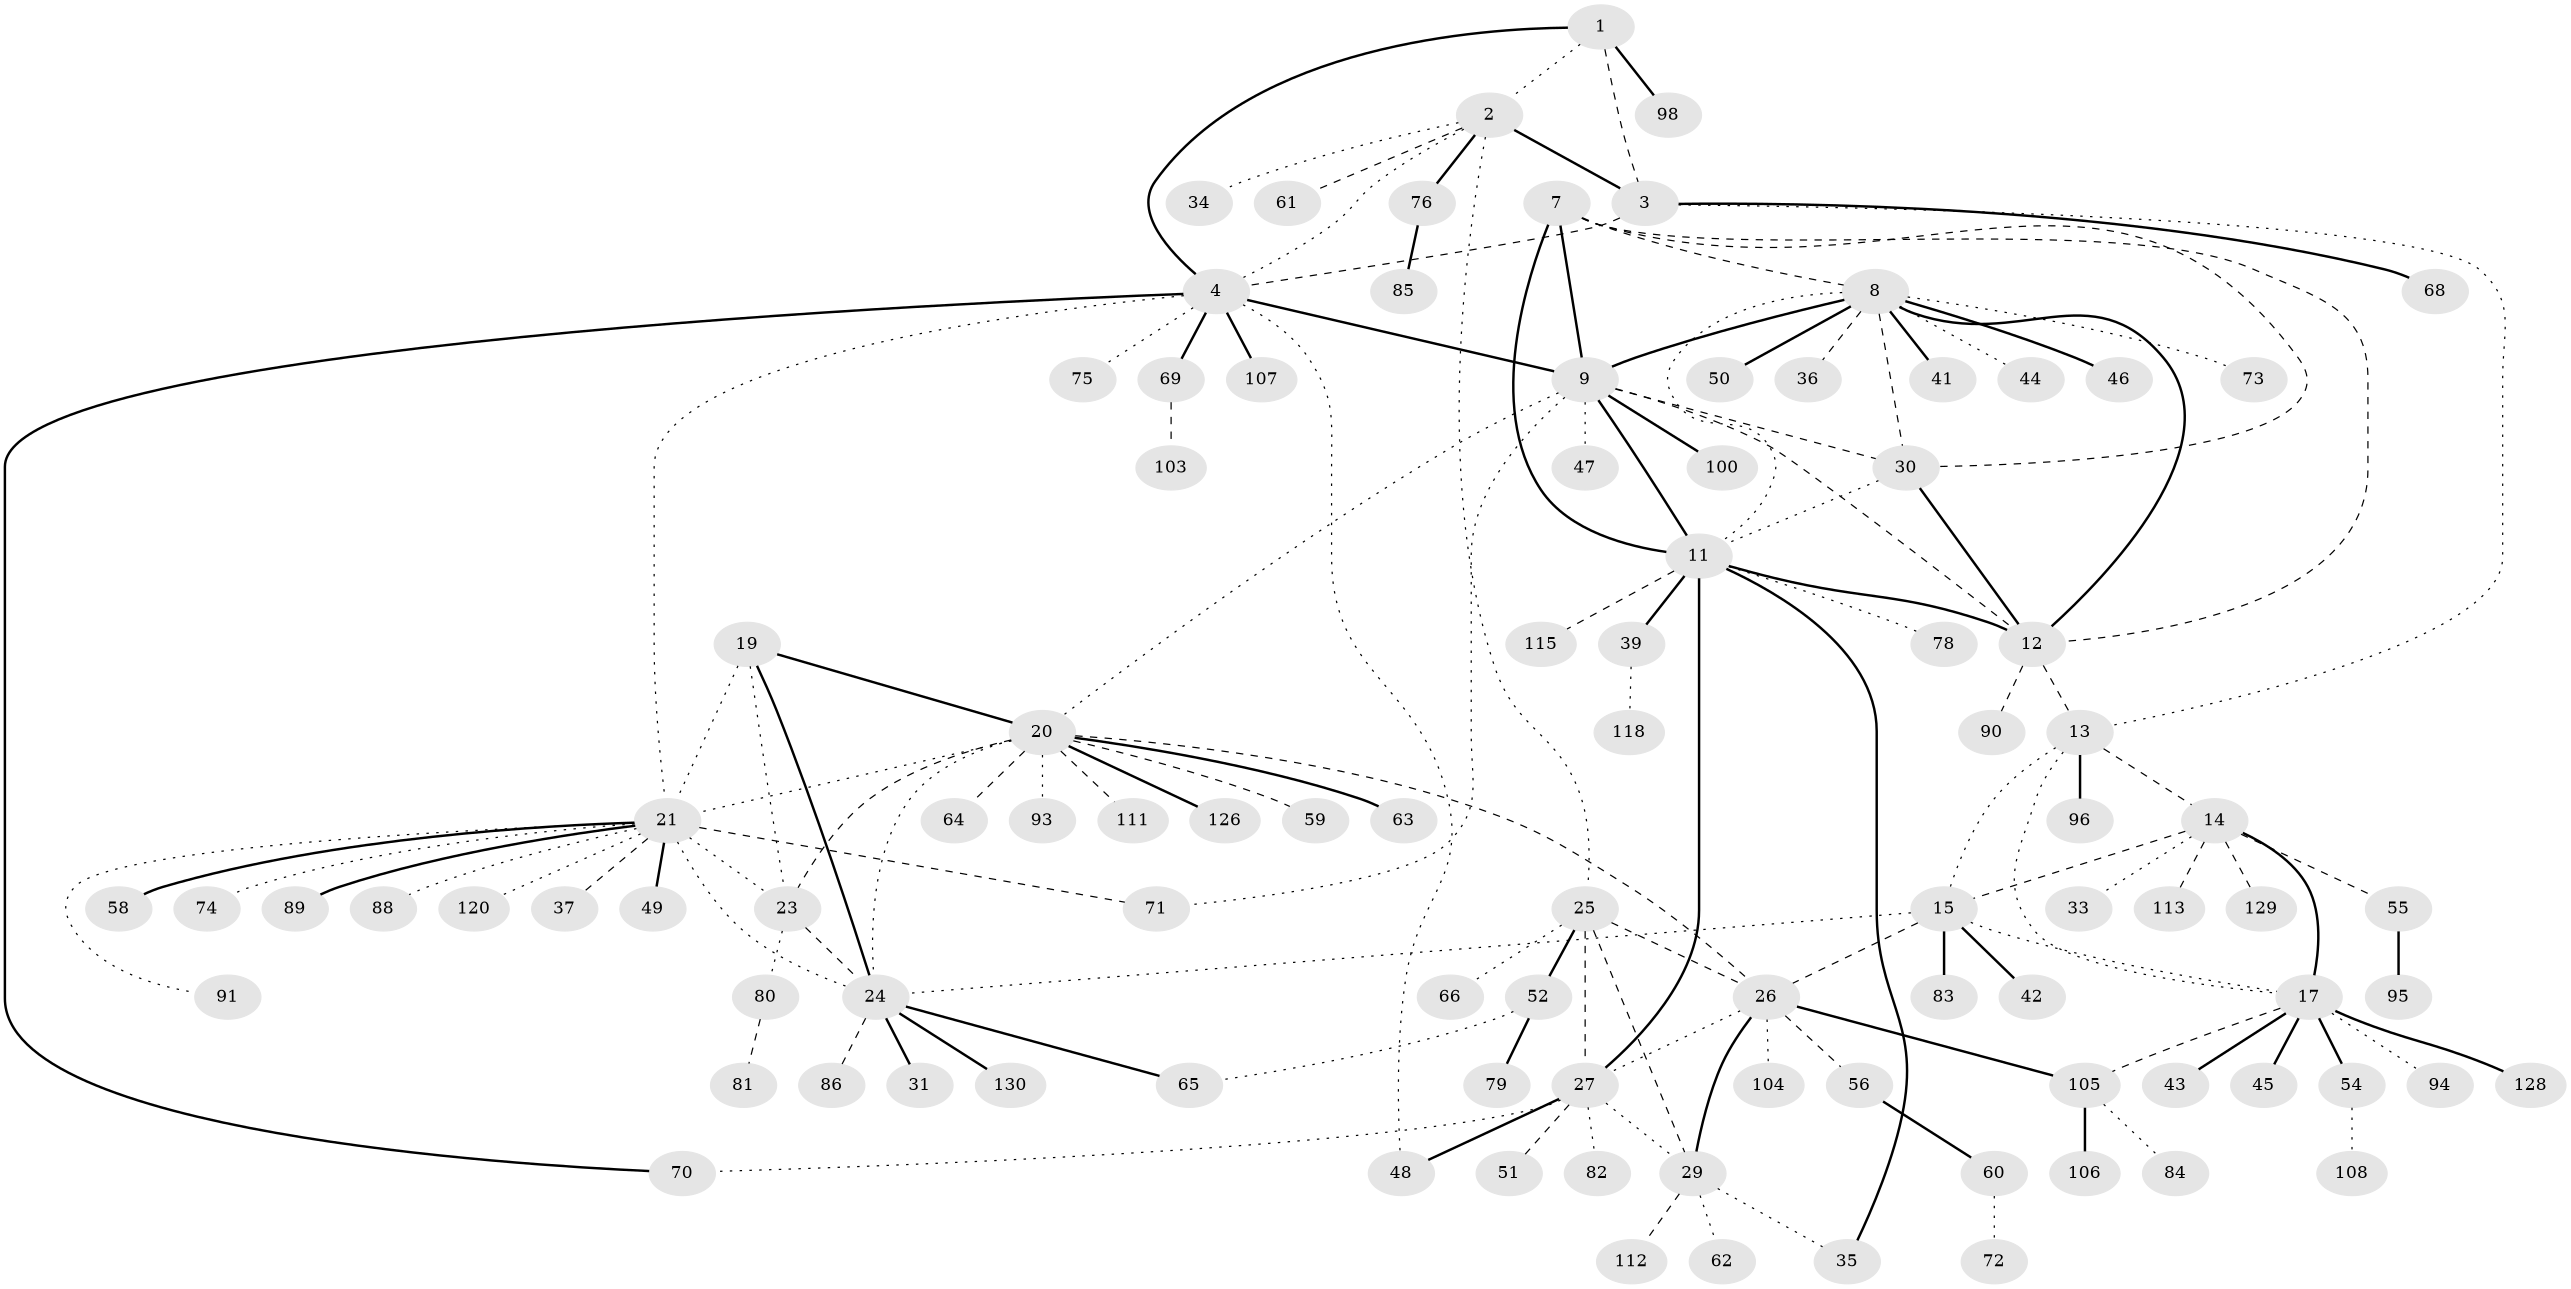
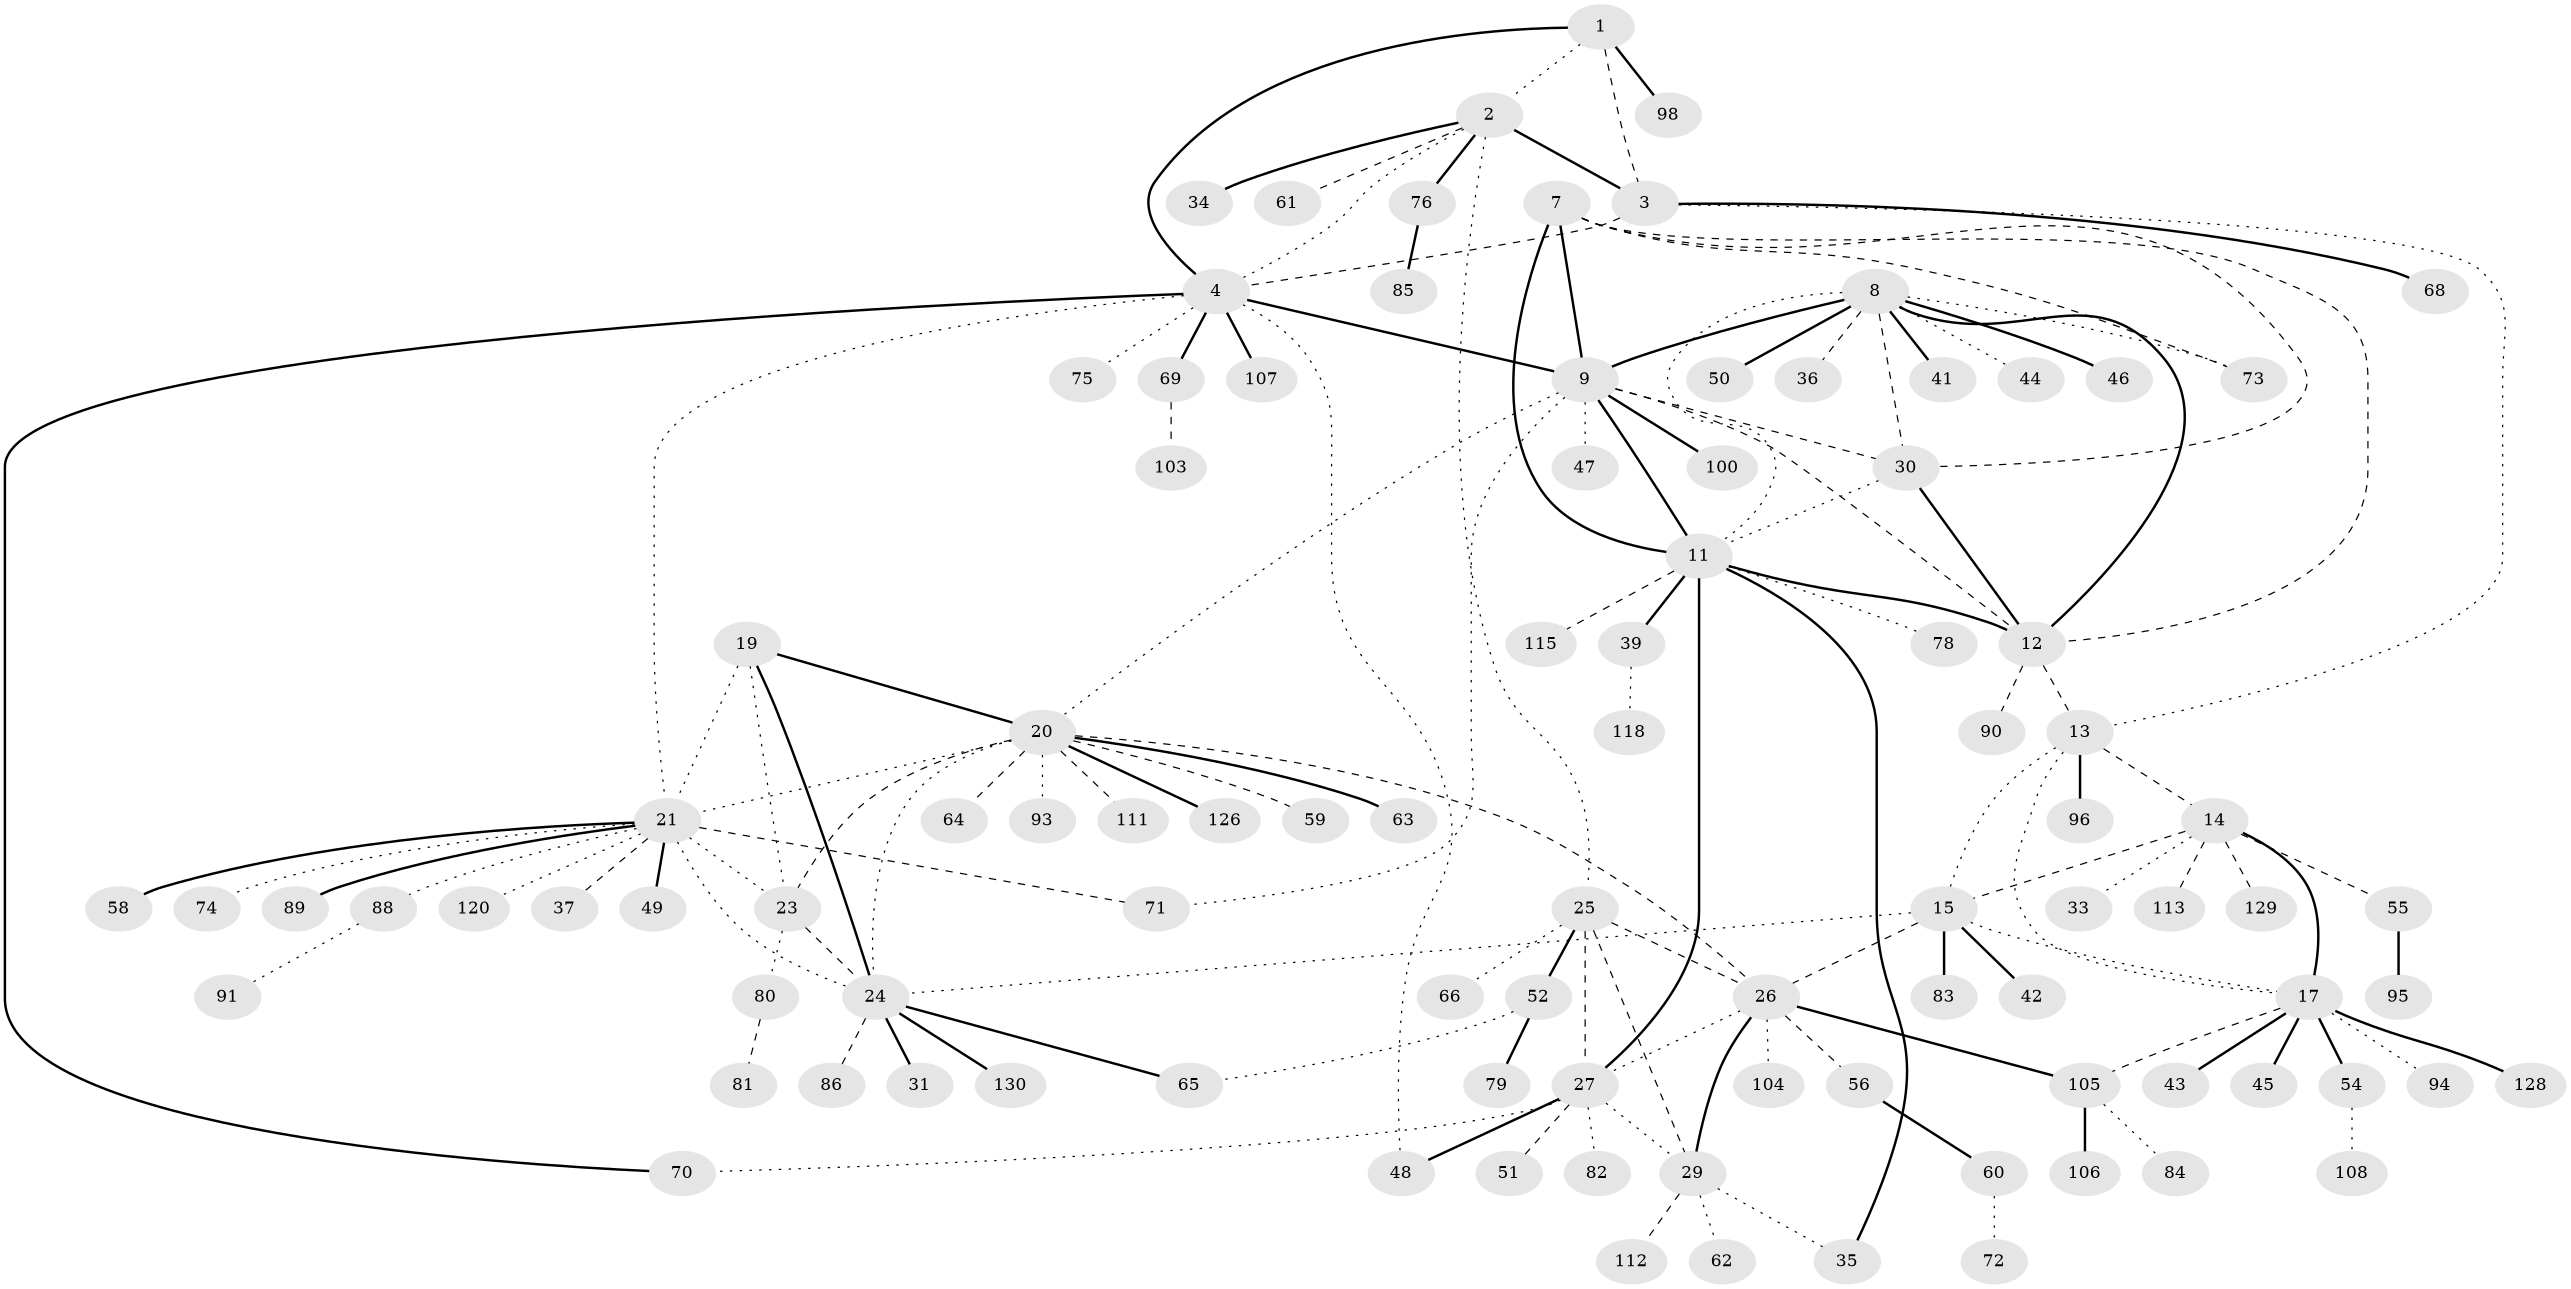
edge "2" -- "34": style dotted -> bold
edge "7" -- "8": now "7" -- "73"
edge "21" -- "91": now "88" -- "91"
